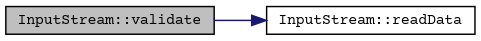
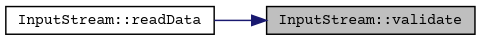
edge "InputStream::validate" -> "InputStream::readData": reversed
